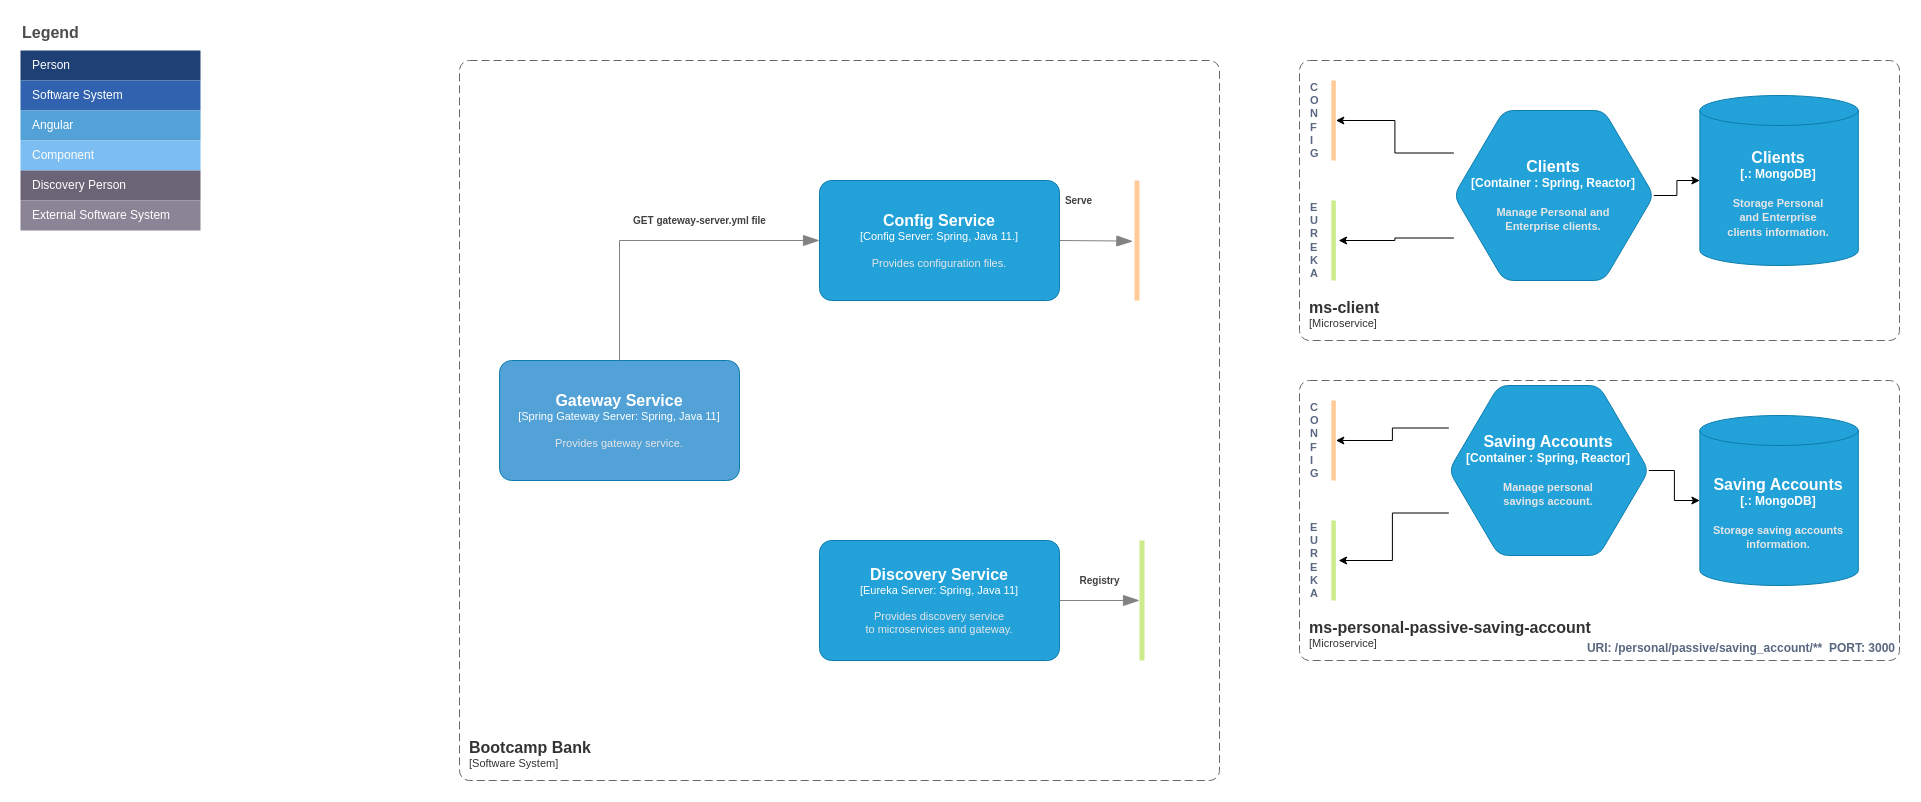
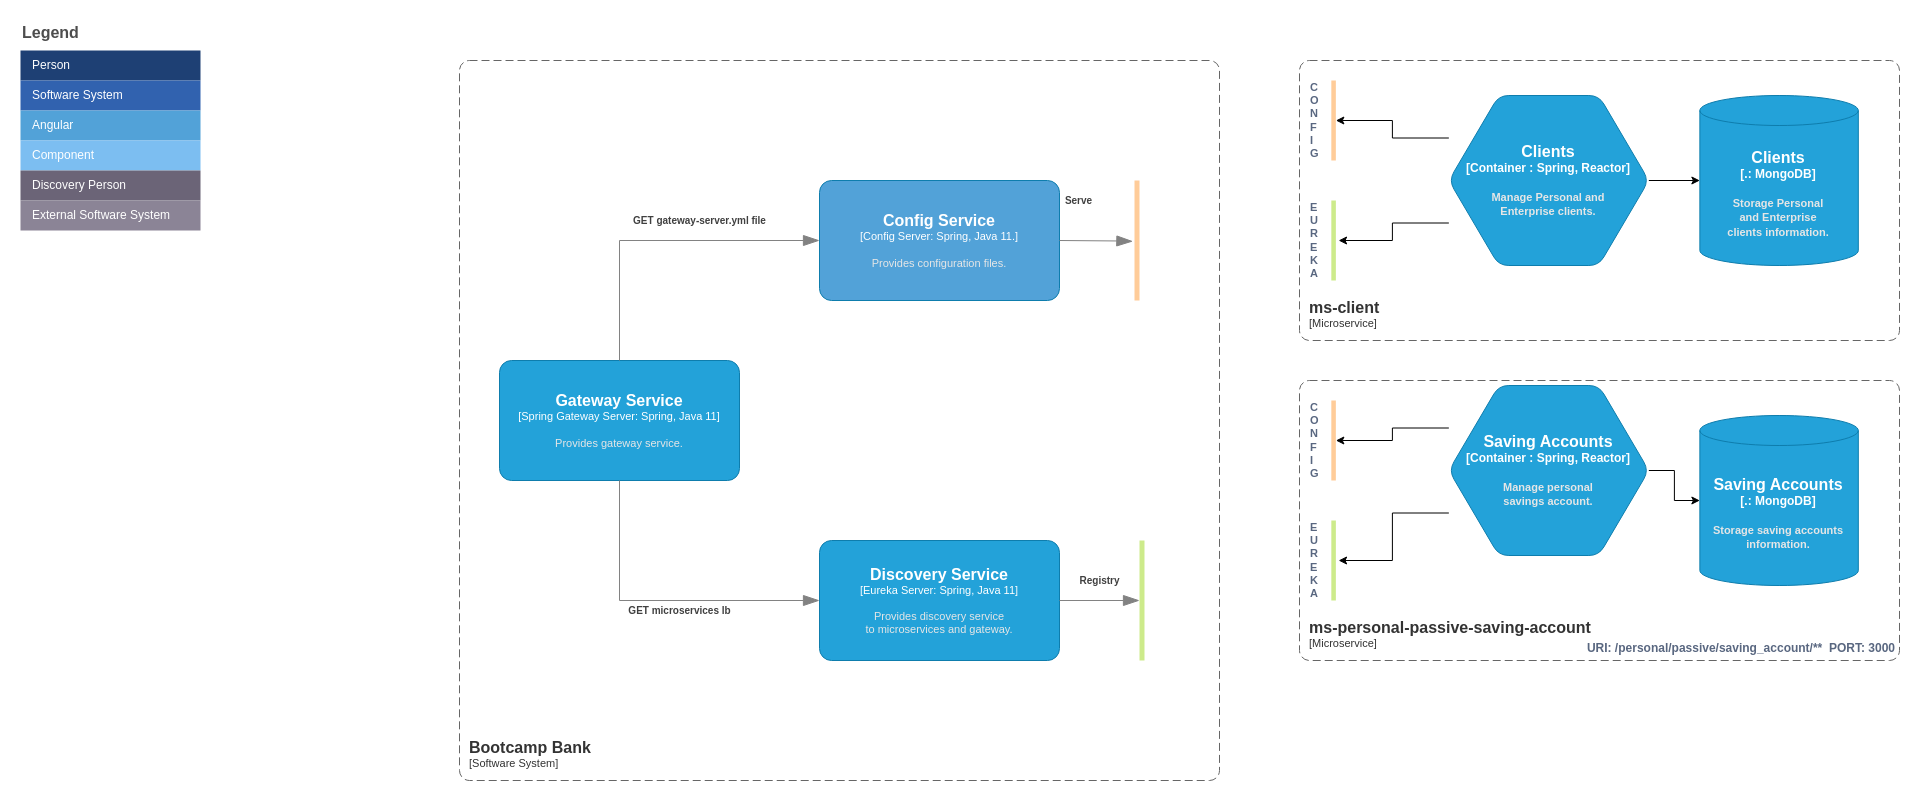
node "Clients [Container : Spring, Reactor] Manage Personal and Enterprise clients.": moved (1554, 196) -> (1549, 181)
node "Config Service [Config Server: Spring, Java 11.] Provides configuration files.": fillcolor #23a2d9 -> #52a2d8
node "Gateway Service [Spring Gateway Server: Spring, Java 11] Provides gateway service.": fillcolor #52a2d8 -> #23a2d9
edge "Gateway Service [Spring Gateway Server: Spring, Java 11] Provides gateway service." -> "Discovery Service [Eureka Server: Spring, Java 11] Provides discovery service to microservices and gateway.": added, label "GET microservices lb"
